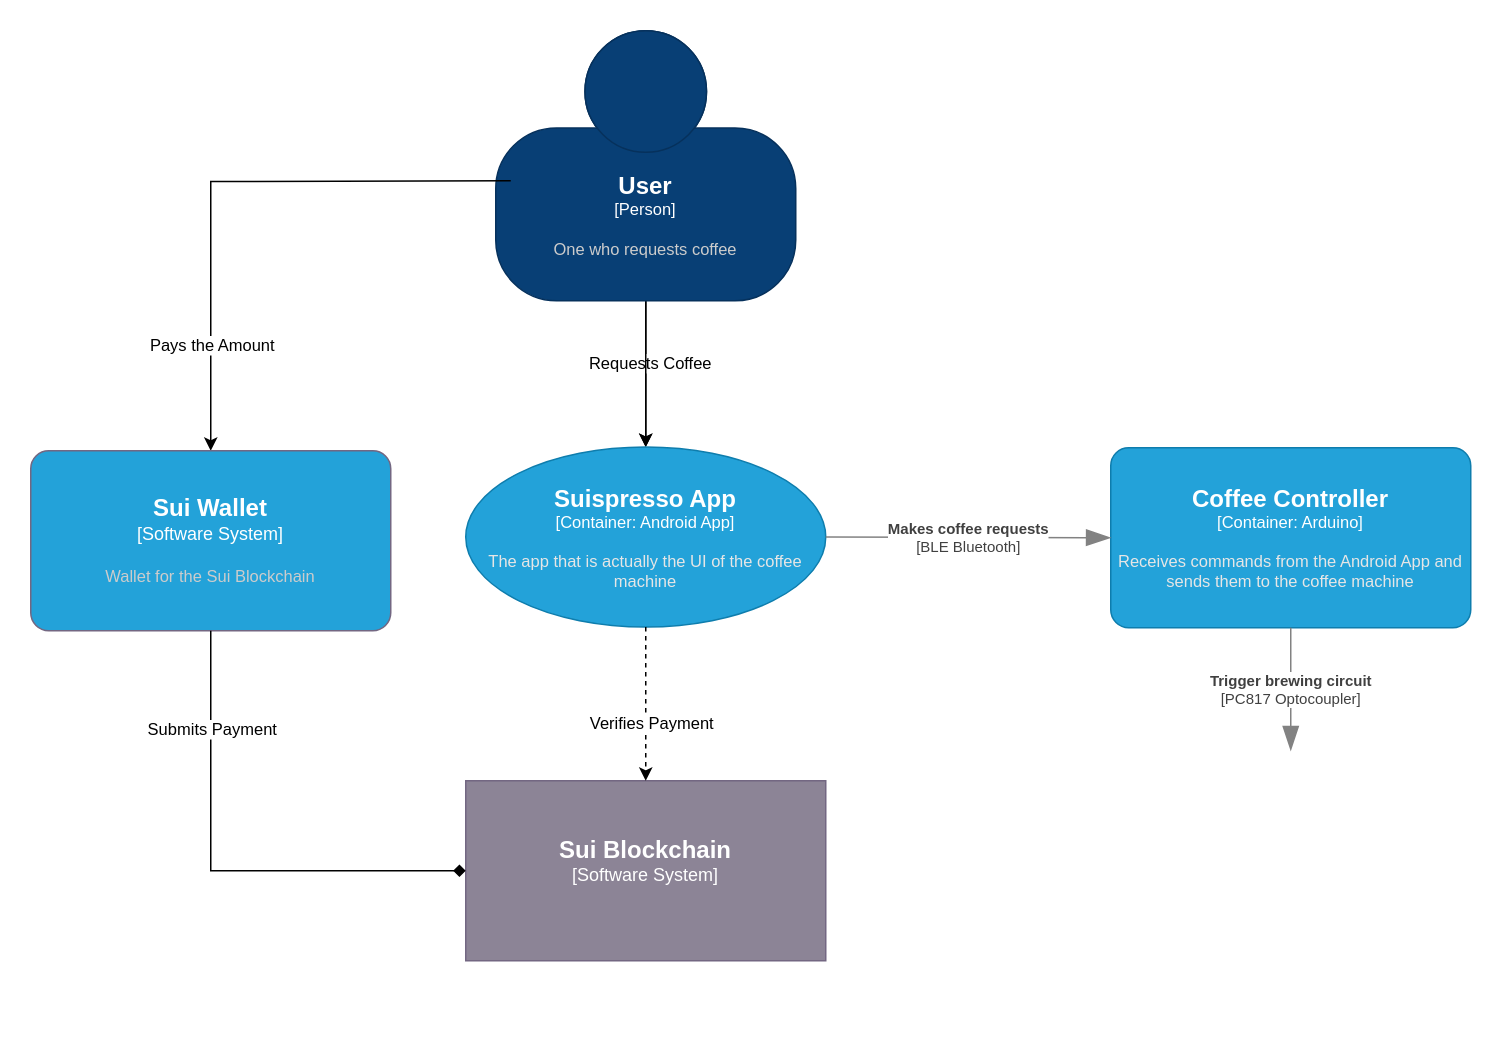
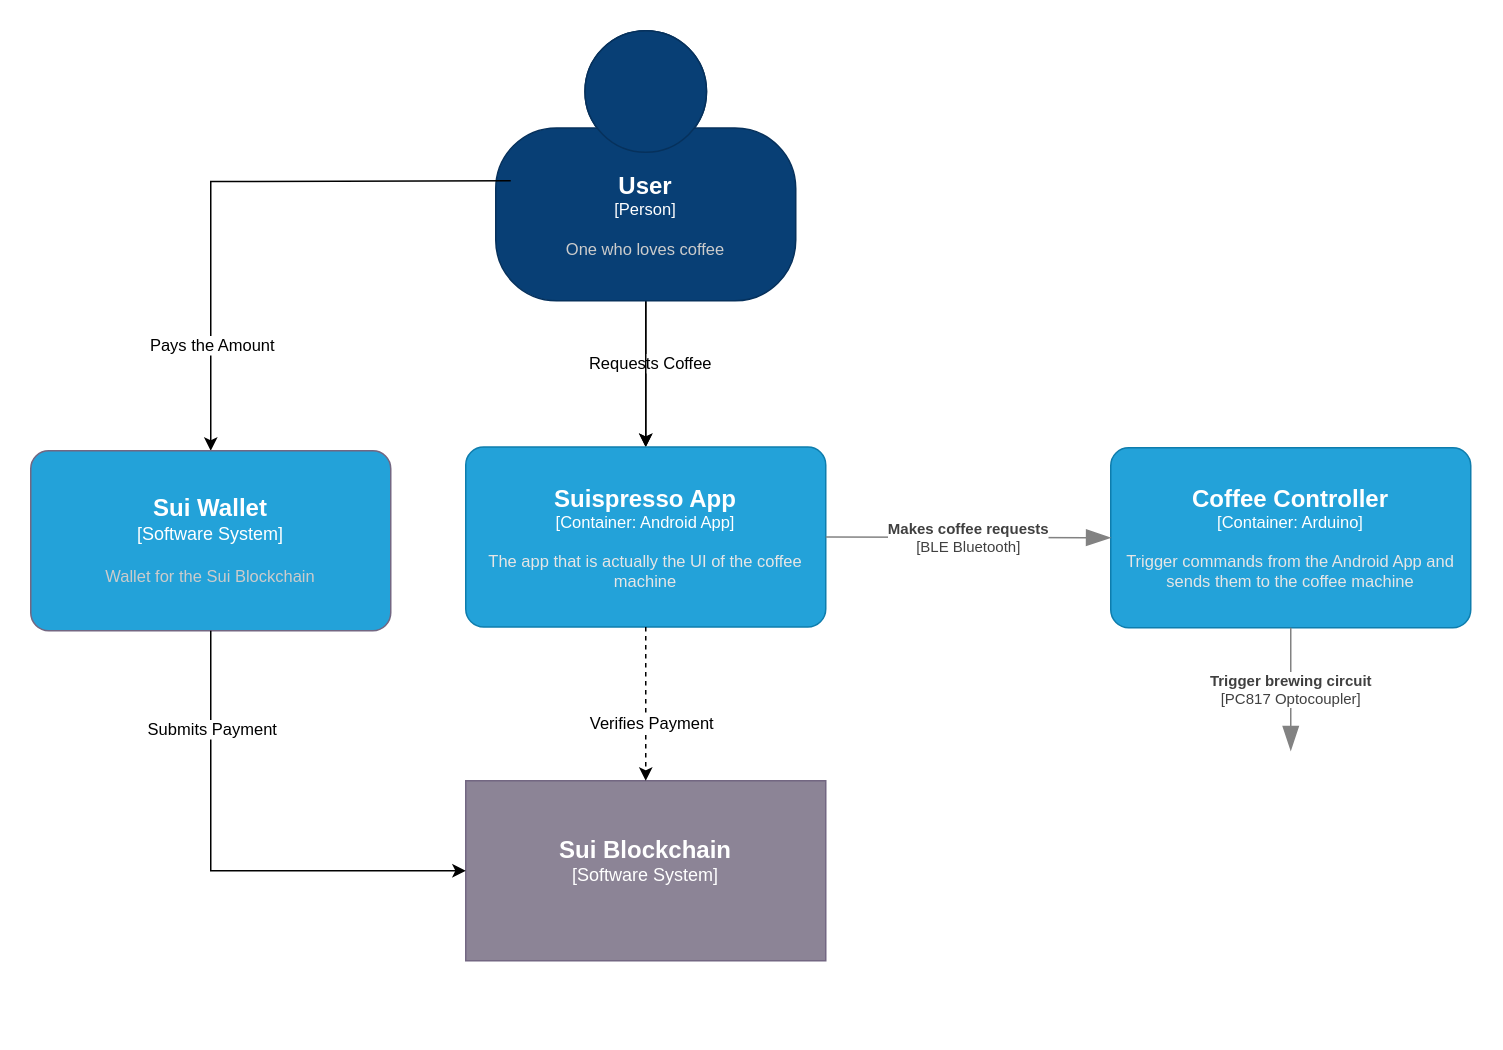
node "User [Person] One who requests coffee": label "User [Person] One who requests coffee" -> "User [Person] One who loves coffee"
node "Suispresso App [Container: Android App] The app that is actually the UI of the coffee machine": shape ellipse -> rounded rectangle
node "Coffee Controller [Container: Arduino] Receives commands from the Android App and sends them to the coffee machine": label "Coffee Controller [Container: Arduino] Receives commands from the Android App and sends them to the coffee machine" -> "Coffee Controller [Container: Arduino] Trigger commands from the Android App and sends them to the coffee machine"
edge "Sui Wallet [Software System] Wallet for the Sui Blockchain" -> "Sui Blockchain [Software System]": arrowhead diamond -> classic
